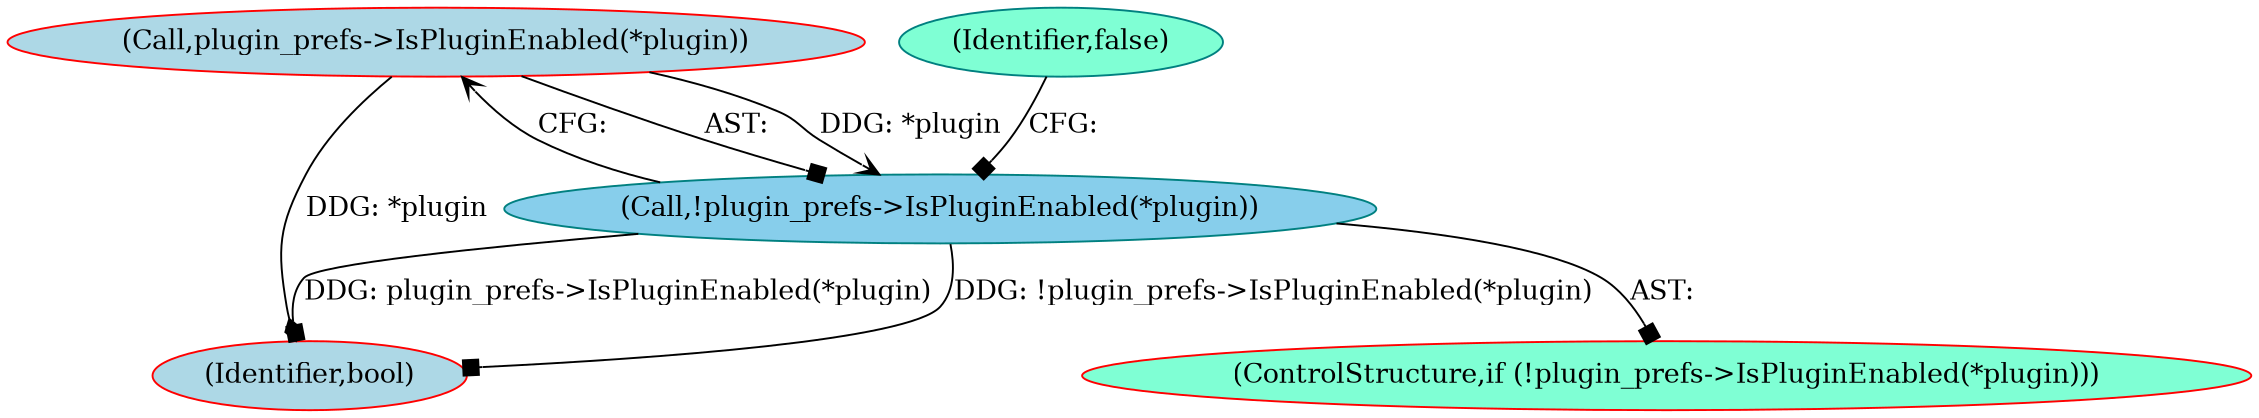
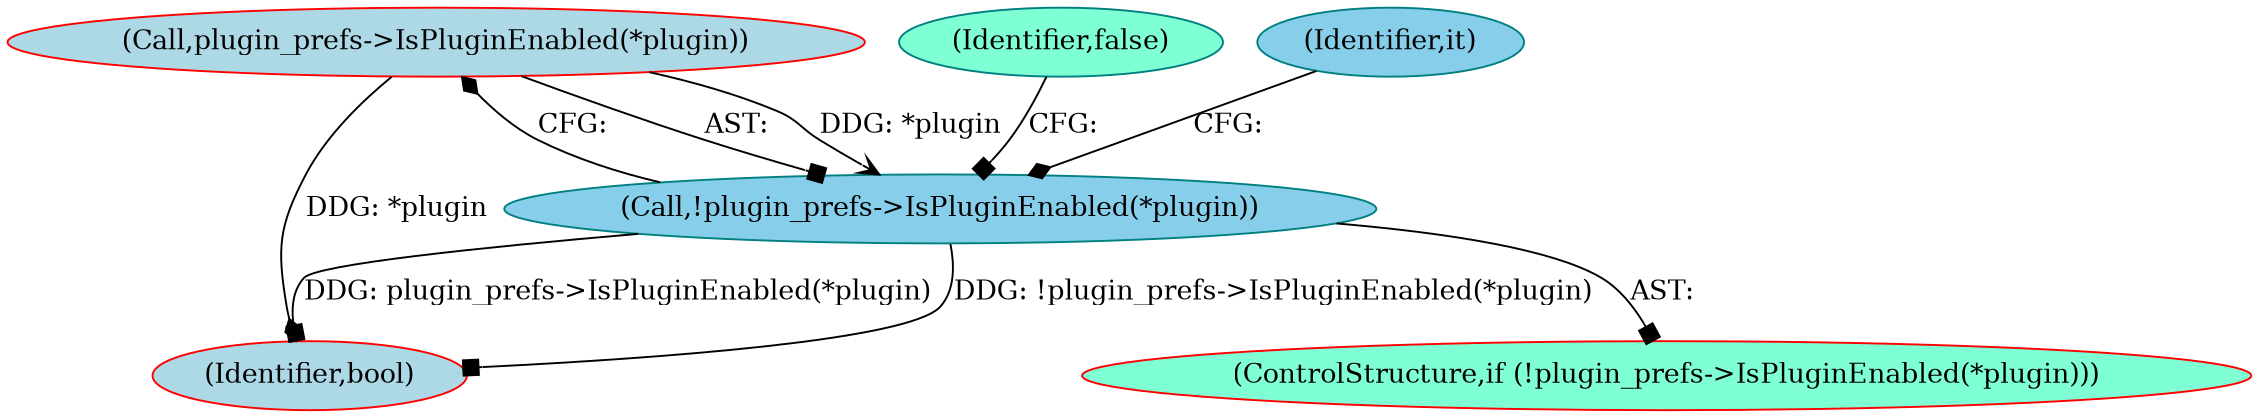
node "(Identifier,it)": added
edge "(Call,!plugin_prefs->IsPluginEnabled(*plugin))" -> "(Call,plugin_prefs->IsPluginEnabled(*plugin))": arrowhead vee -> diamond
